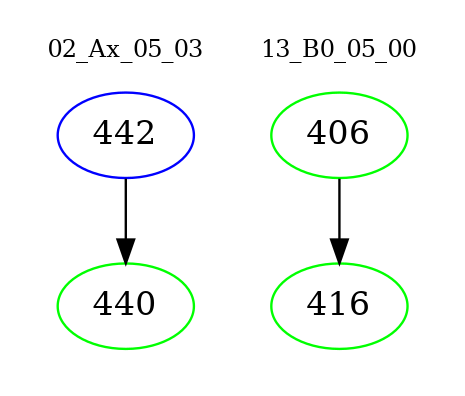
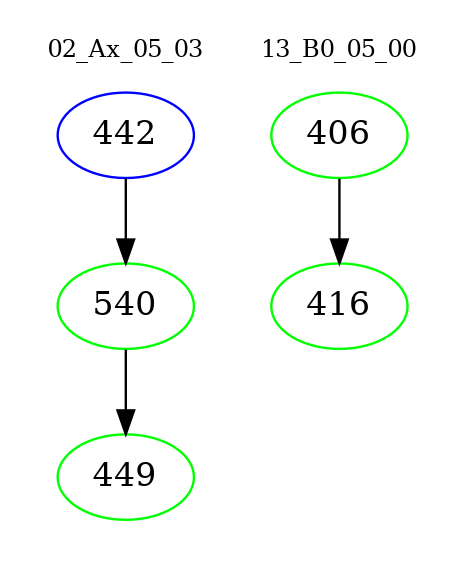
node "440": label "440" -> "540"
node "449": added
